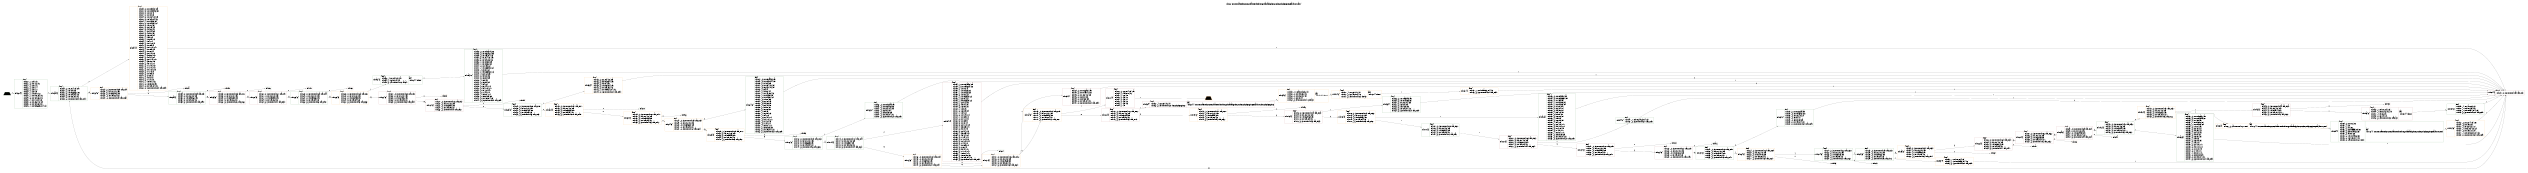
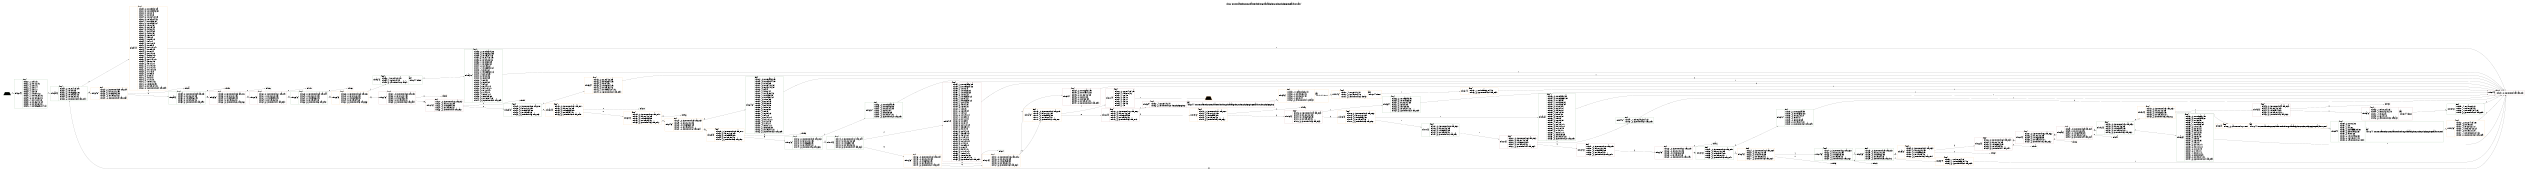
node "0x4021ce": removed
edge "0x401896 [25]" -> "0x4018af [25]": reversed
